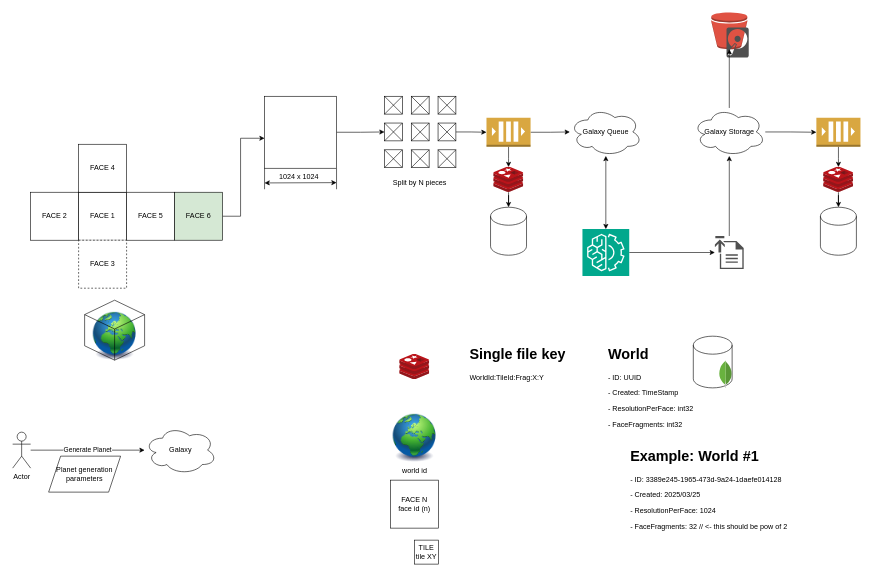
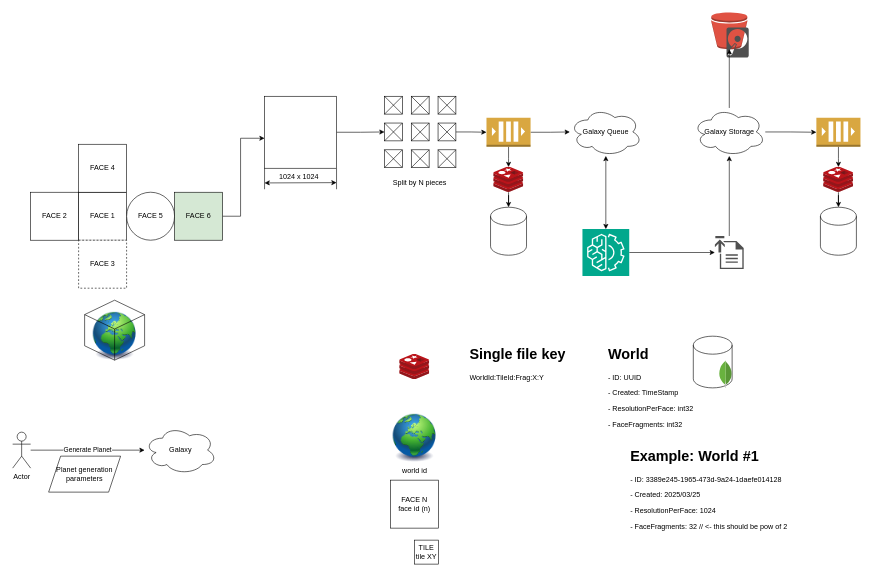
node "FACE 5": shape rectangle -> ellipse
